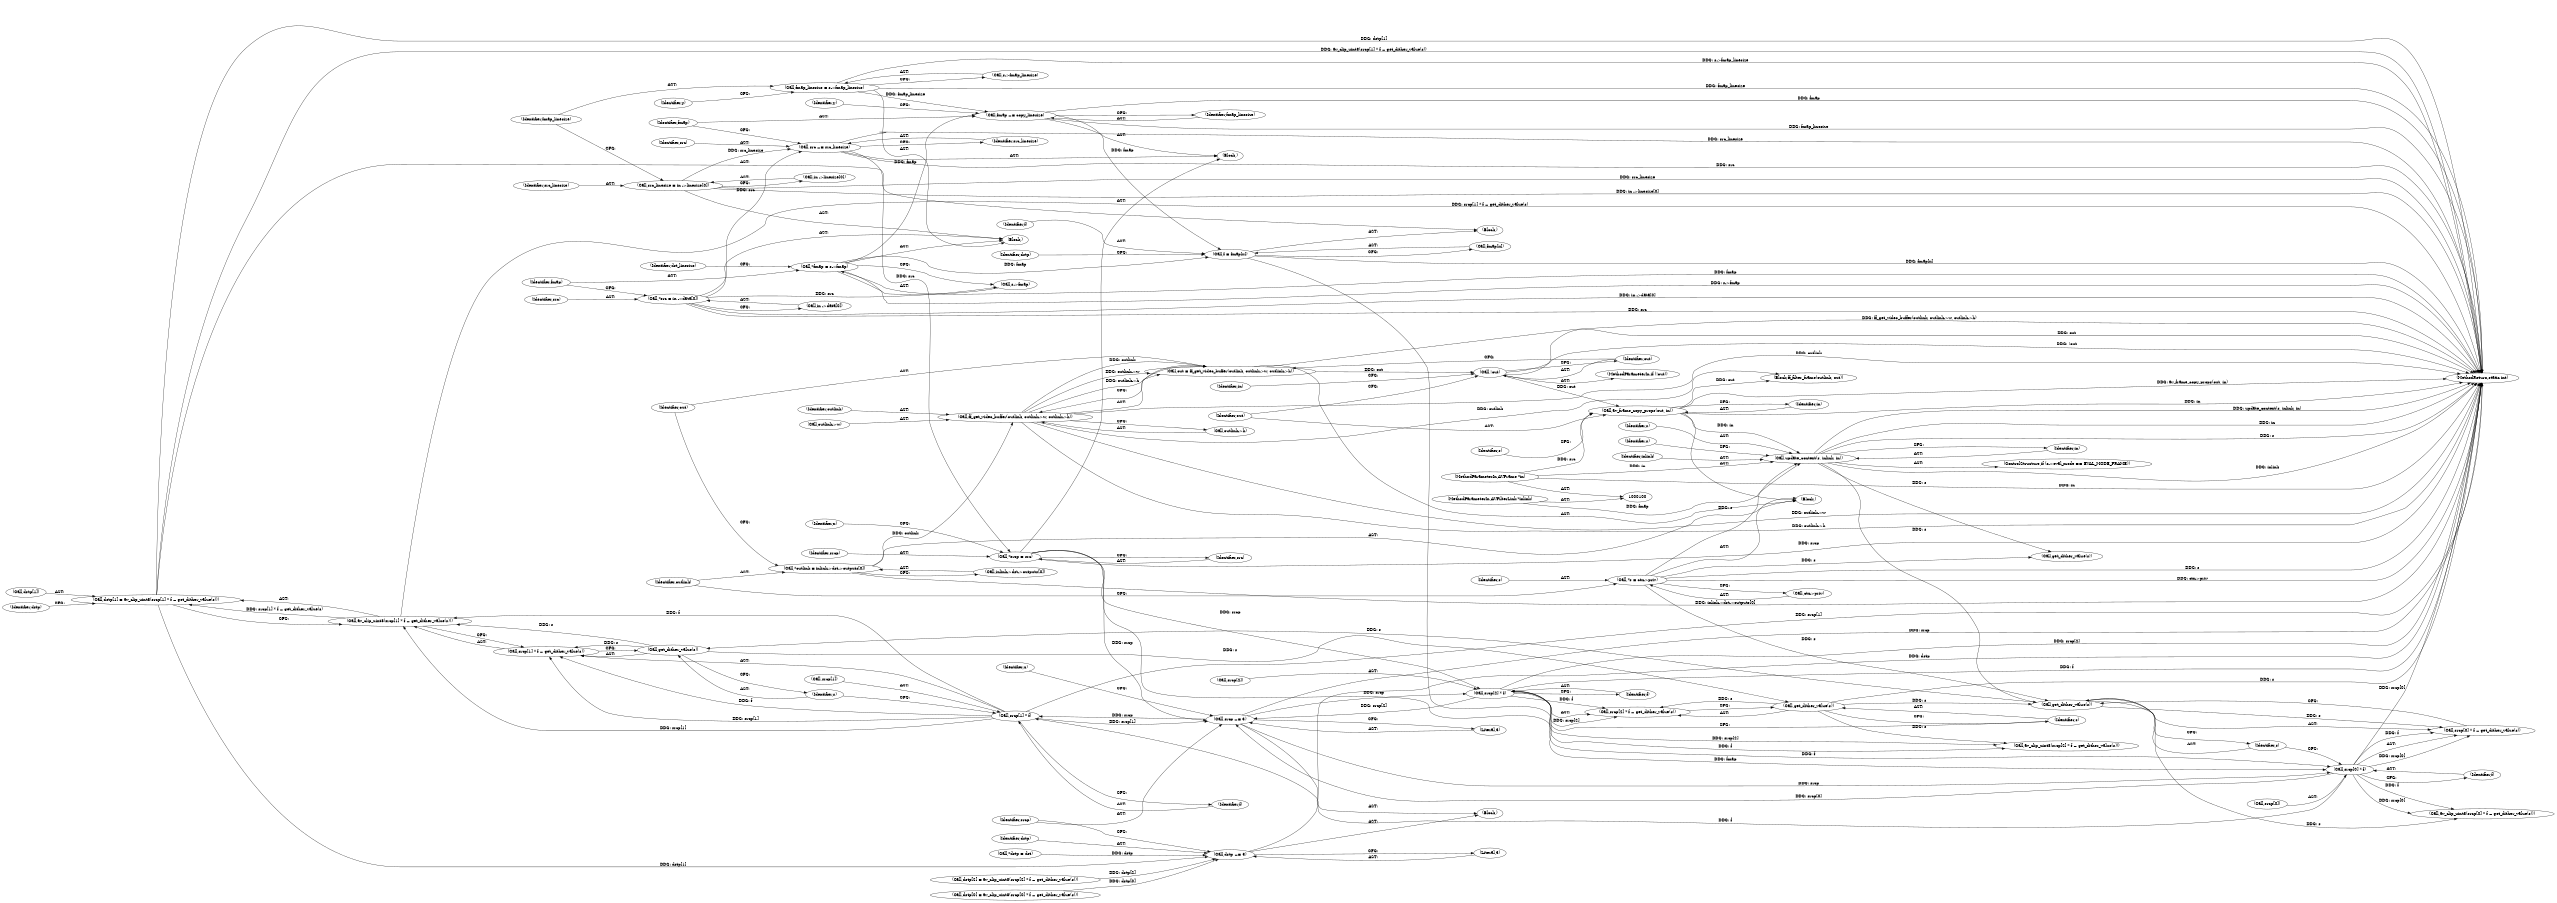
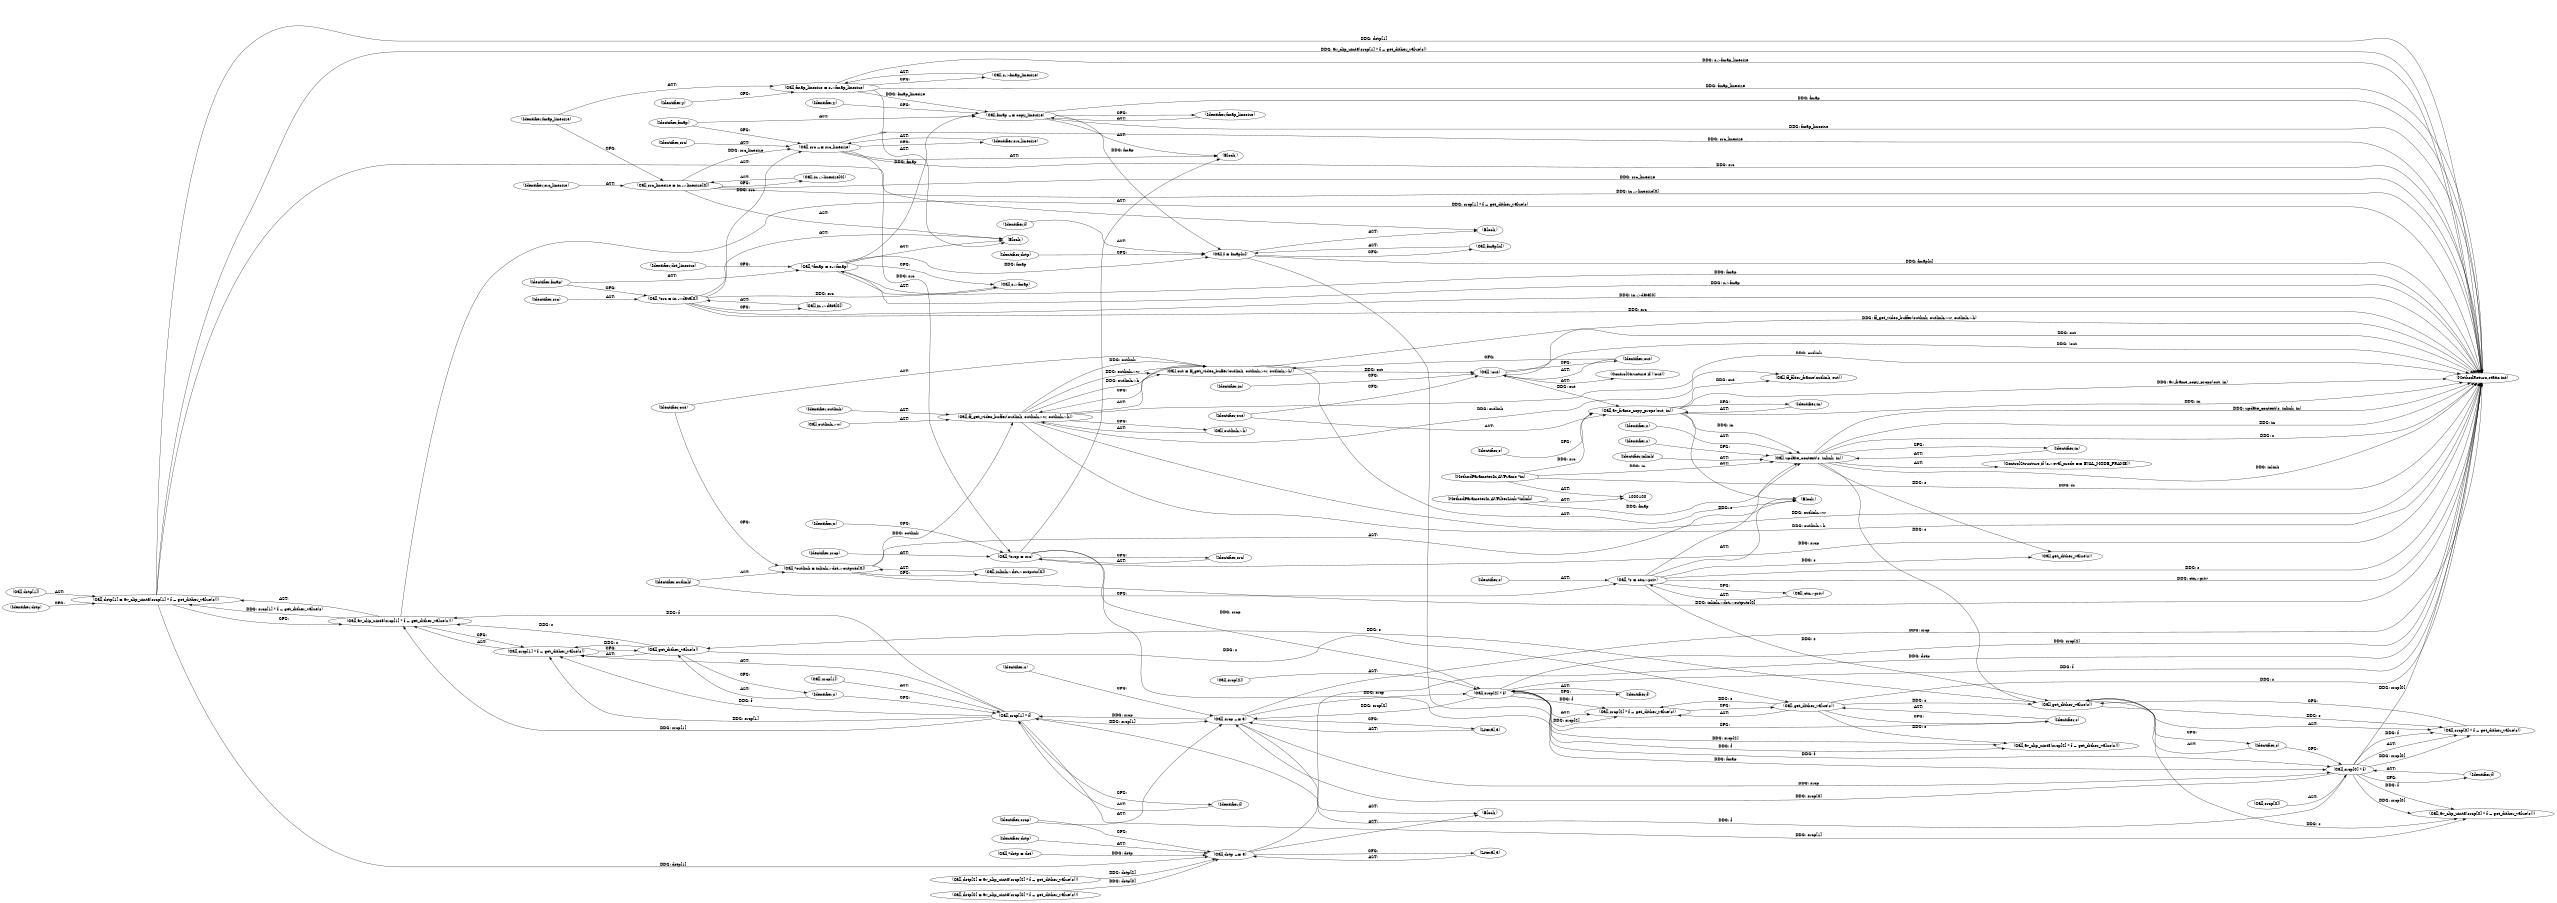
node "(MethodParameterIn,if (!out))": label "(MethodParameterIn,if (!out))" -> "(ControlStructure,if (!out))"
node "(Block,ff_filter_frame(outlink, out))": label "(Block,ff_filter_frame(outlink, out))" -> "(Call,ff_filter_frame(outlink, out))"
edge "(Call,srcp[1] * f)" -> "(MethodReturn,static int)": now "(Call,srcp[1] * f)" -> "(Call,av_clip_uint8(srcp[0] * f + get_dither_value(s)))"
edge "(Call,*srcp = src)" -> "(Call,srcp += 3)": removed, label "DDG: srcp"
